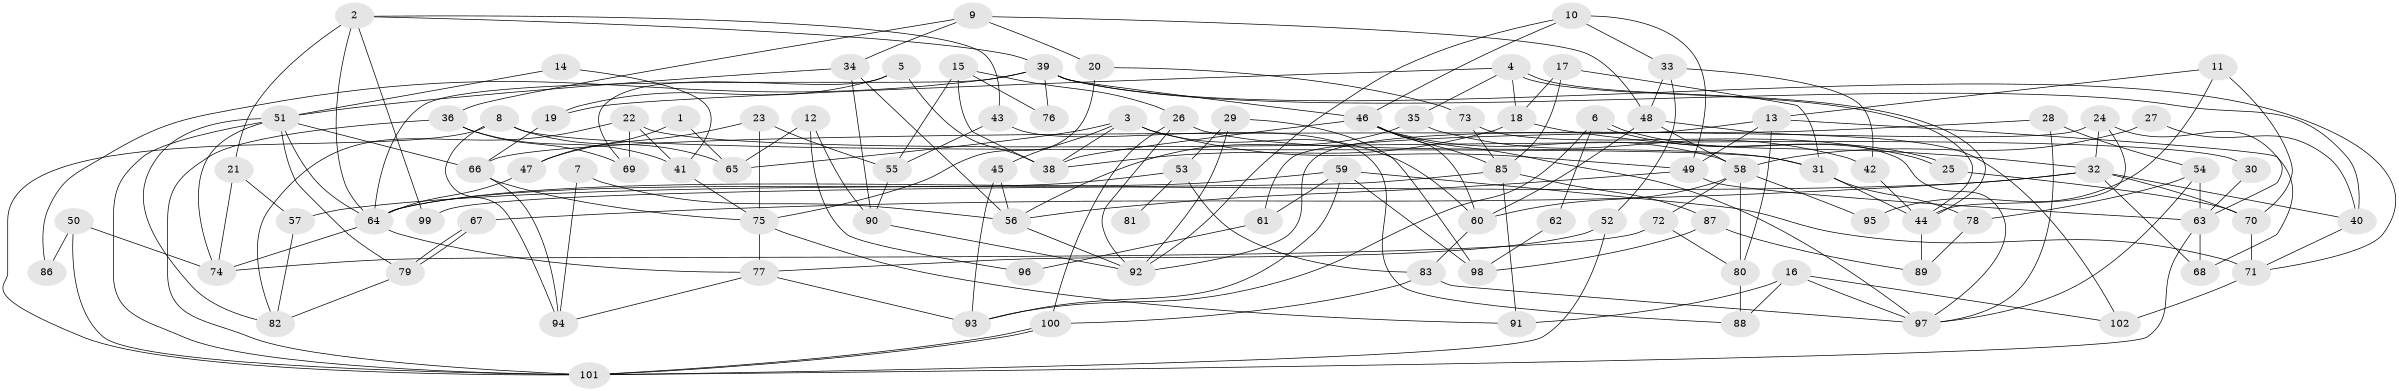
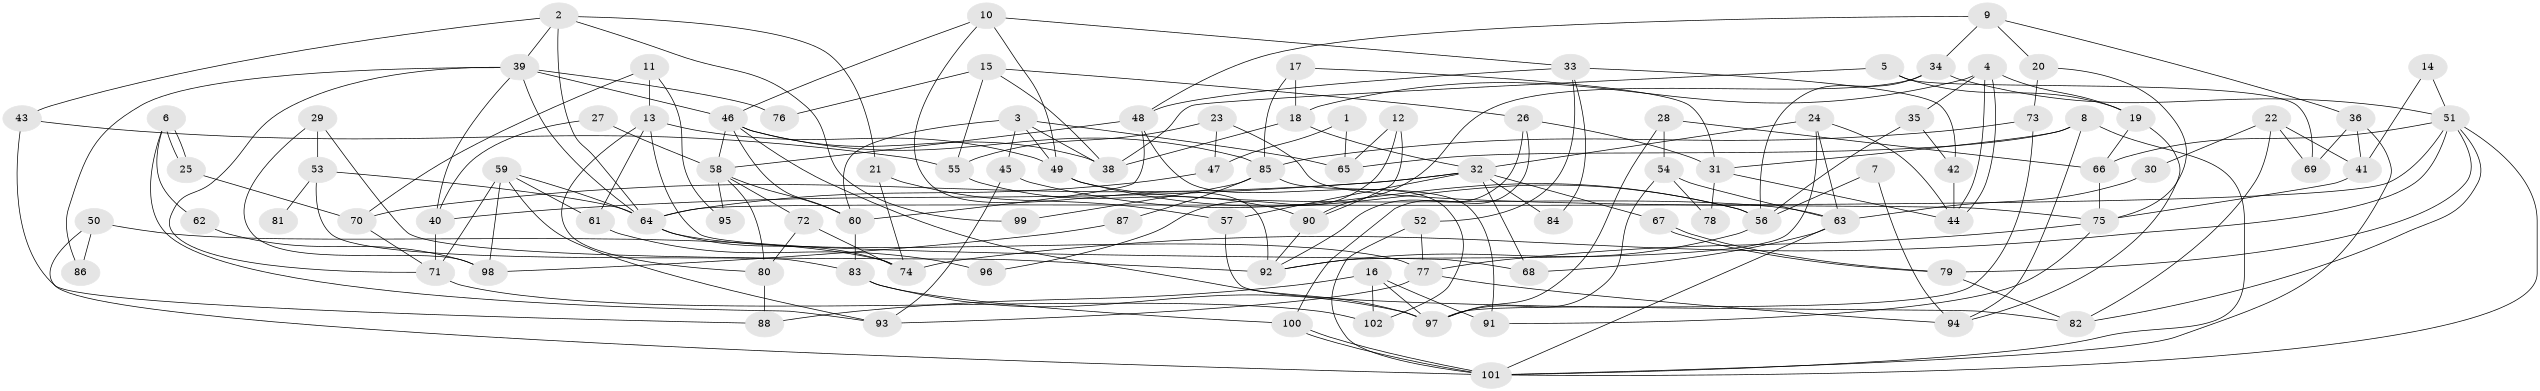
node "84": added
edge "66" -- "94": now "19" -- "94"
node "89": removed
